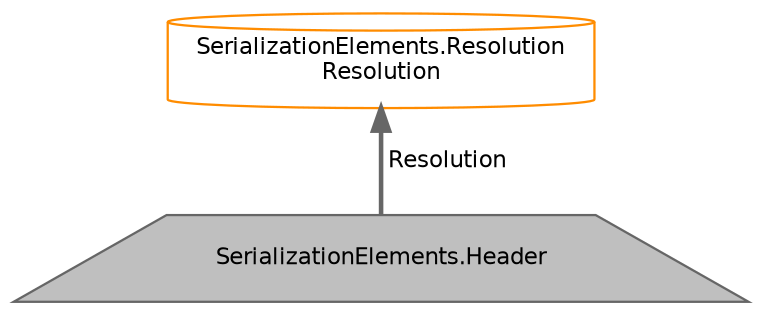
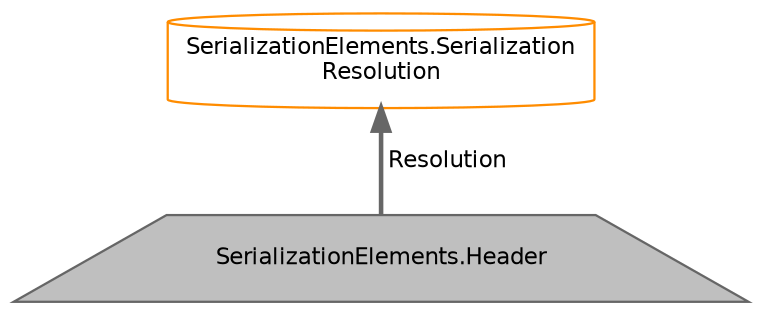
node "SerializationElements.Resolution Resolution": label "SerializationElements.Resolution Resolution" -> "SerializationElements.Serialization Resolution"
